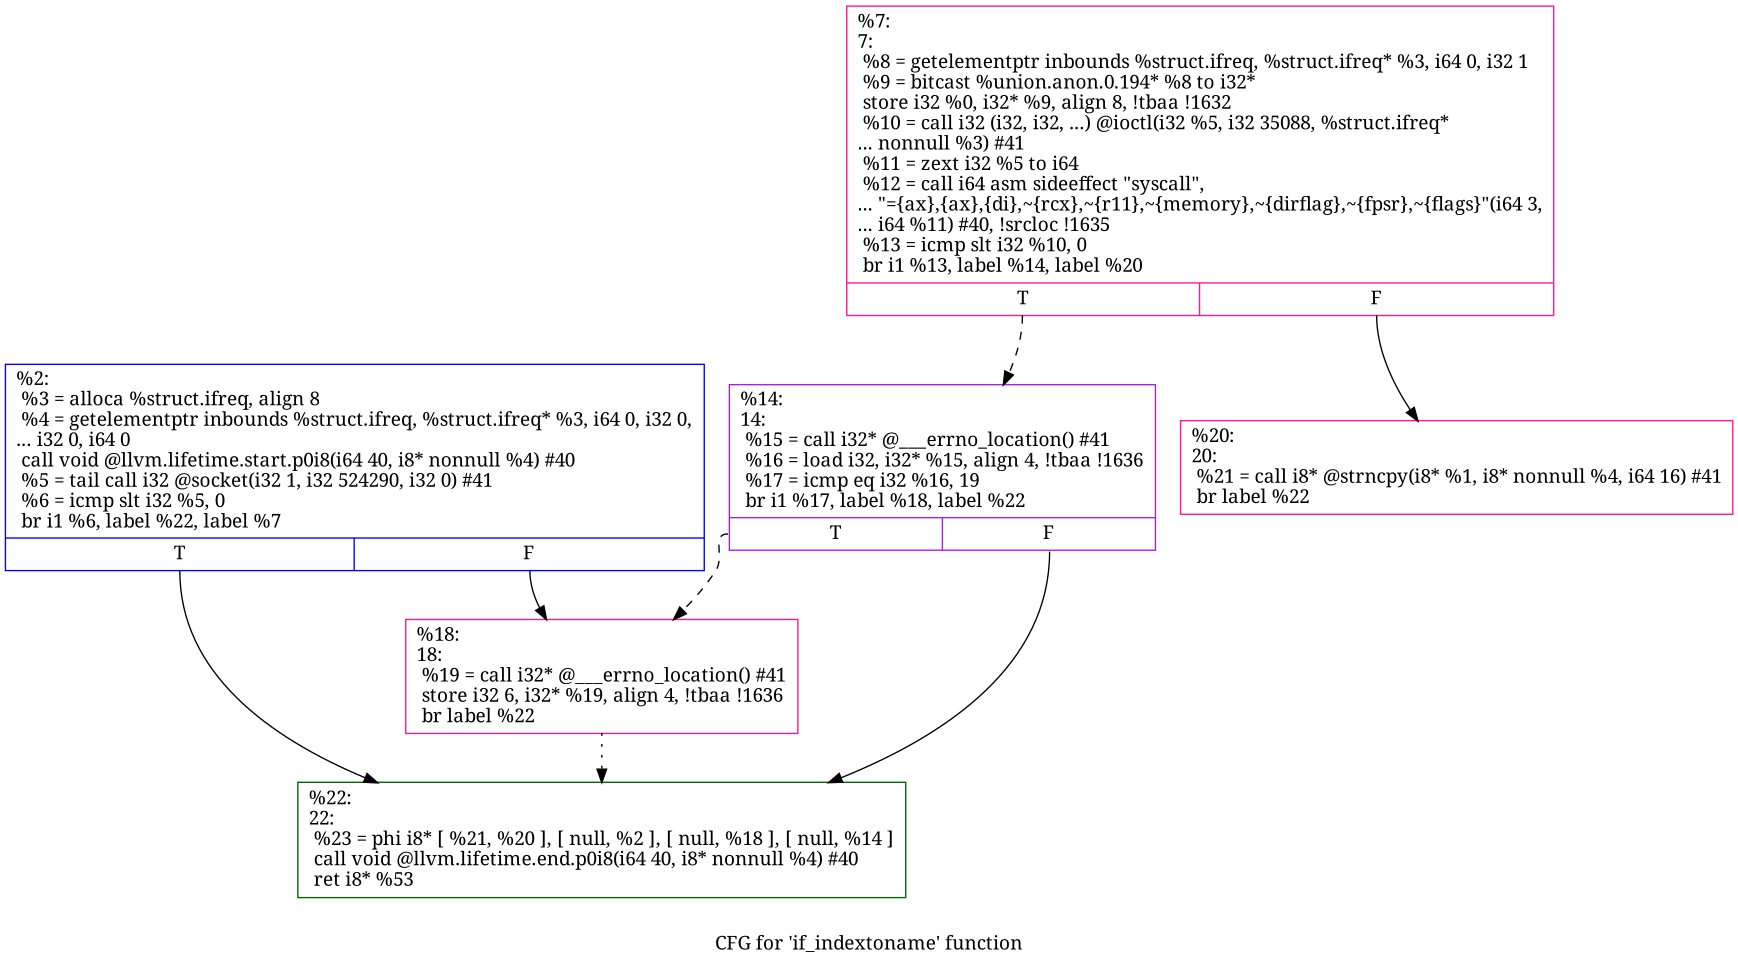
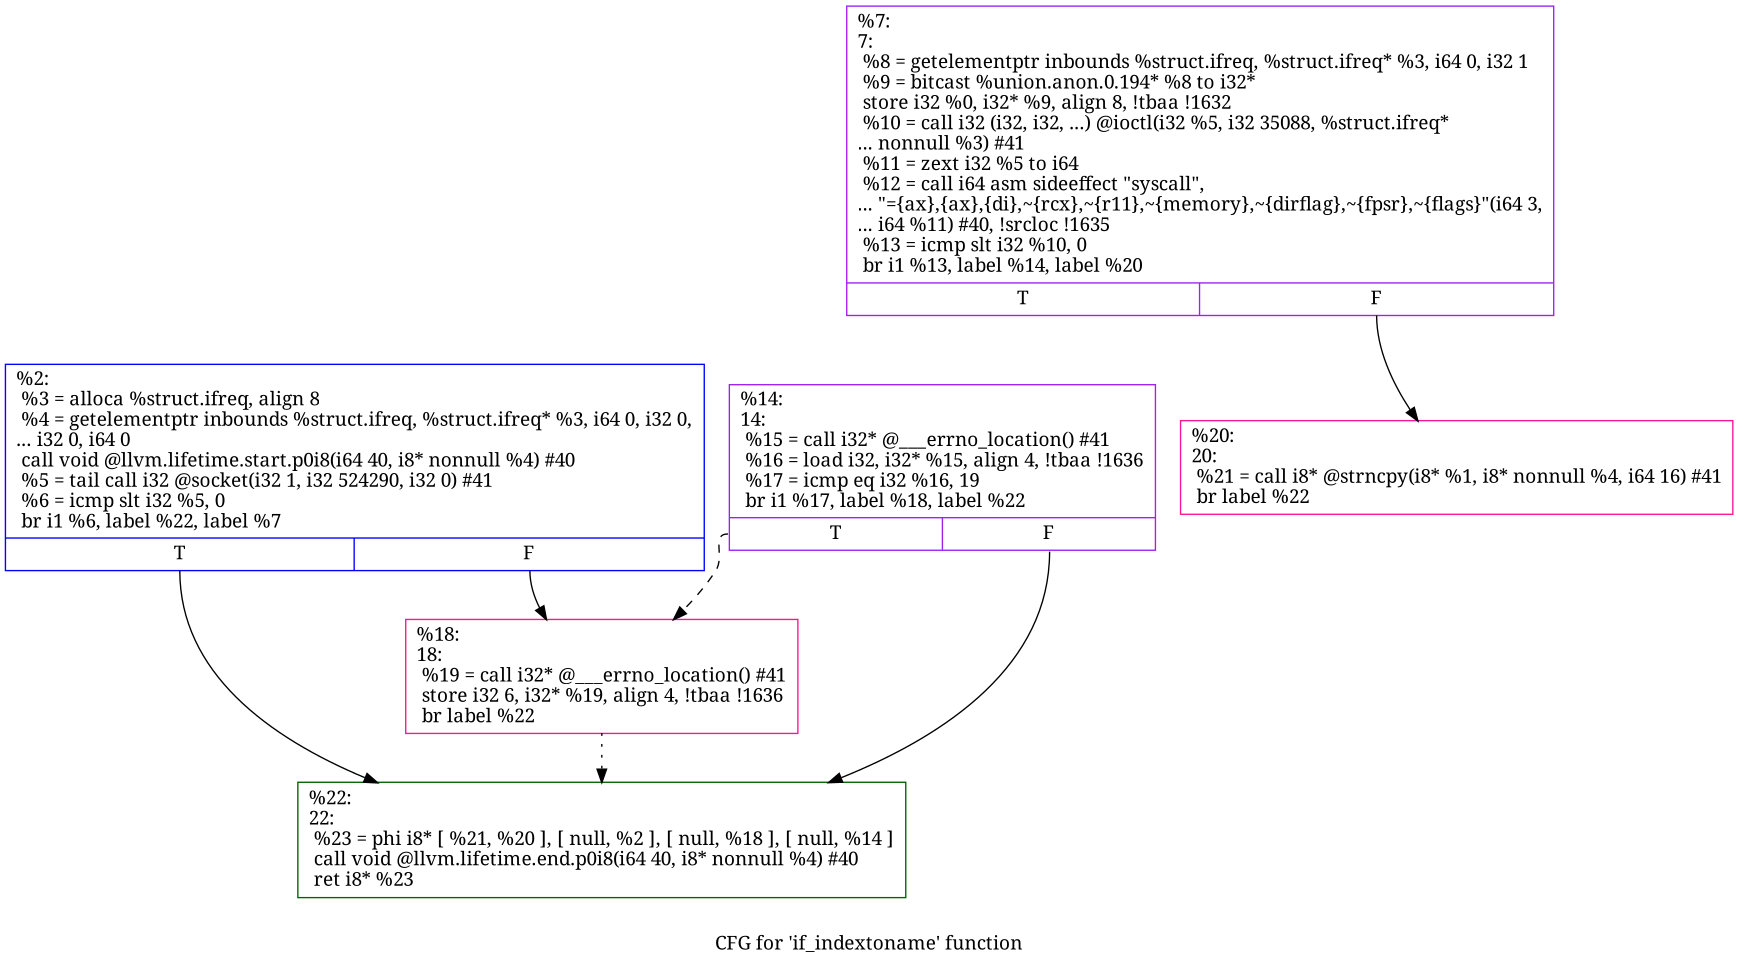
node "%7:": color deeppink -> purple
edge "%7:" -> "%14:": removed
node "%22:": text "ret i8* %53" -> "ret i8* %23"
